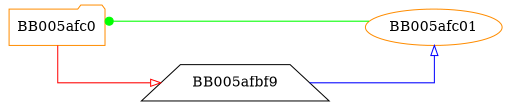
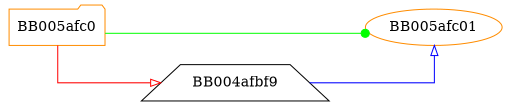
edge "BB005afc01" -> "BB005afc0": reversed
node "BB005afbf9": label "BB005afbf9" -> "BB004afbf9"
